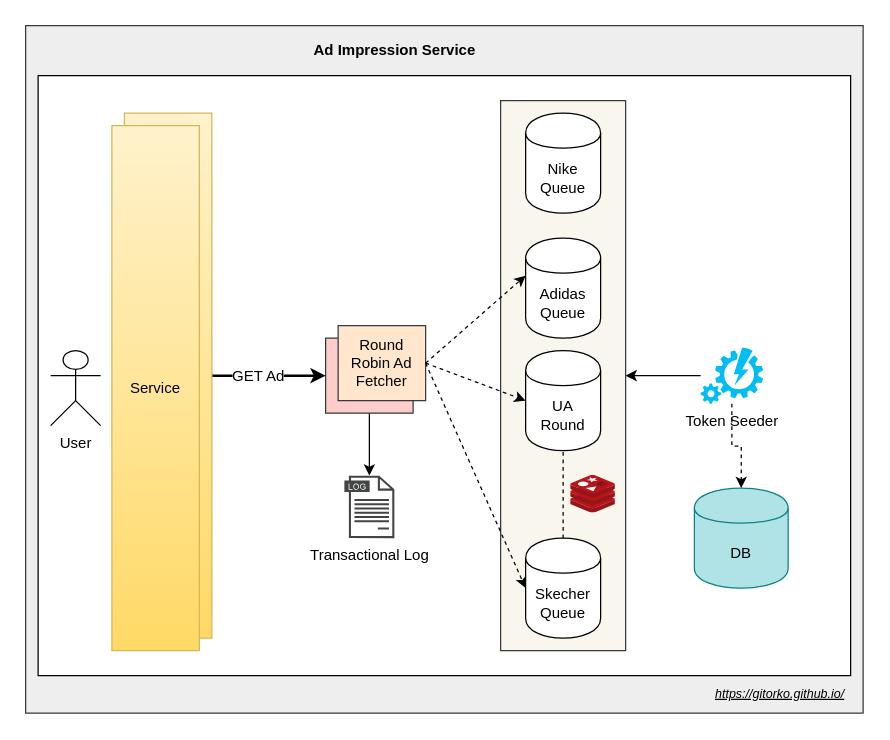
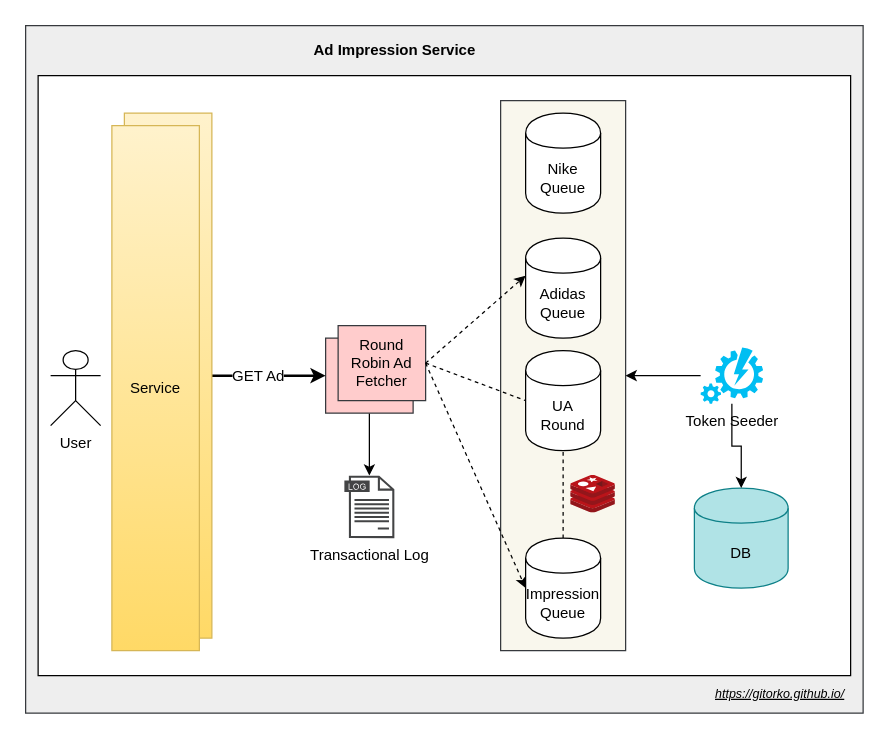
node "Round Robin Ad Fetcher": fillcolor #ffe6cc -> #ffcccc
edge "Round Robin Ad Fetcher" -> "UA Round": arrowhead classic -> none
edge "Token Seeder" -> "DB": style dashed -> solid
node "Skecher Queue": label "Skecher Queue" -> "Impression Queue"
